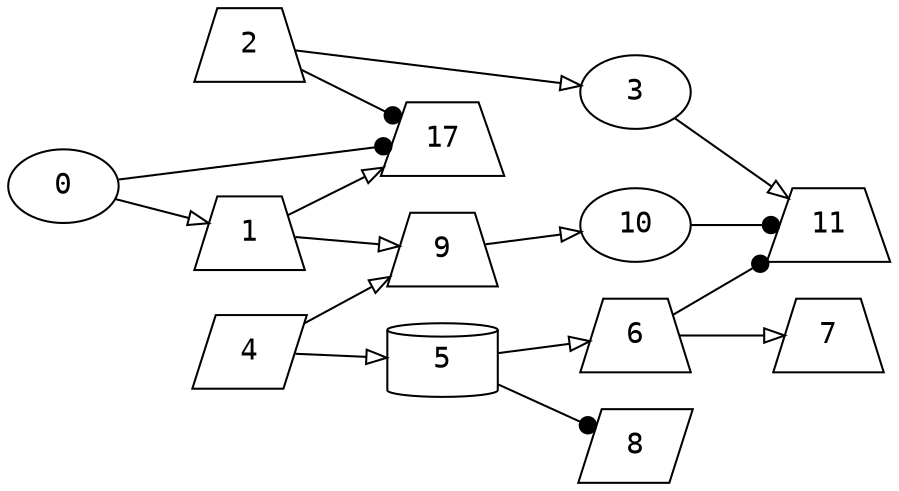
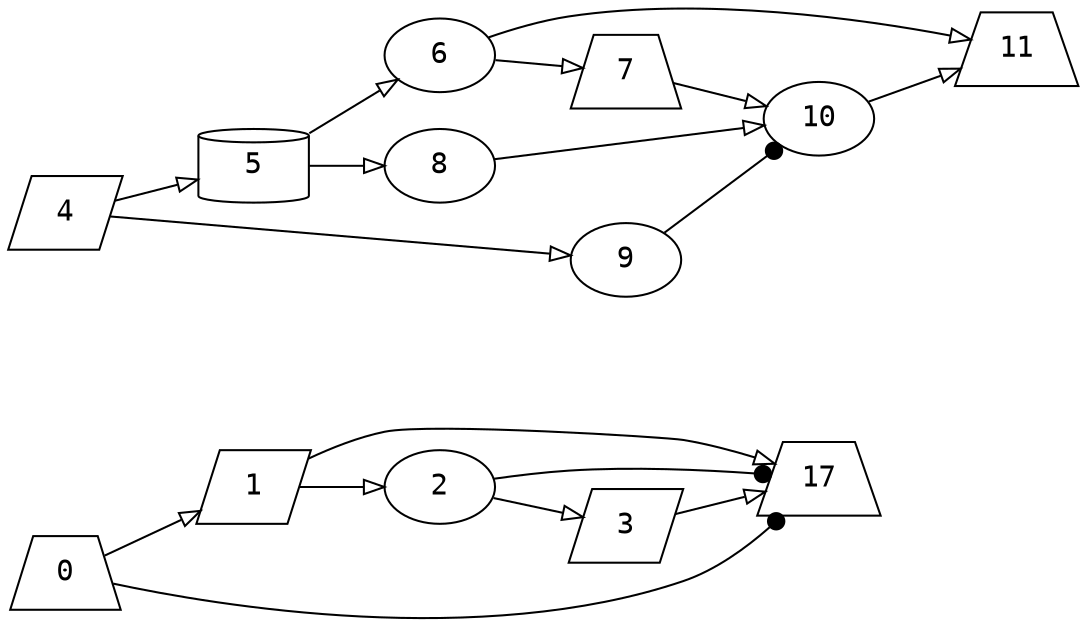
node "2": shape trapezium -> ellipse
node "3": shape ellipse -> parallelogram
edge "7" -> "10": added
edge "8" -> "10": added
edge "3" -> "11": now "3" -> "17"
node "0": shape ellipse -> trapezium
edge "10" -> "11": arrowhead dot -> onormal
node "1": shape trapezium -> parallelogram
edge "9" -> "10": arrowhead onormal -> dot
edge "1" -> "9": now "1" -> "2"
node "9": shape trapezium -> ellipse
edge "6" -> "11": arrowhead dot -> onormal
node "6": shape trapezium -> ellipse
edge "5" -> "8": arrowhead dot -> onormal
node "8": shape parallelogram -> ellipse
